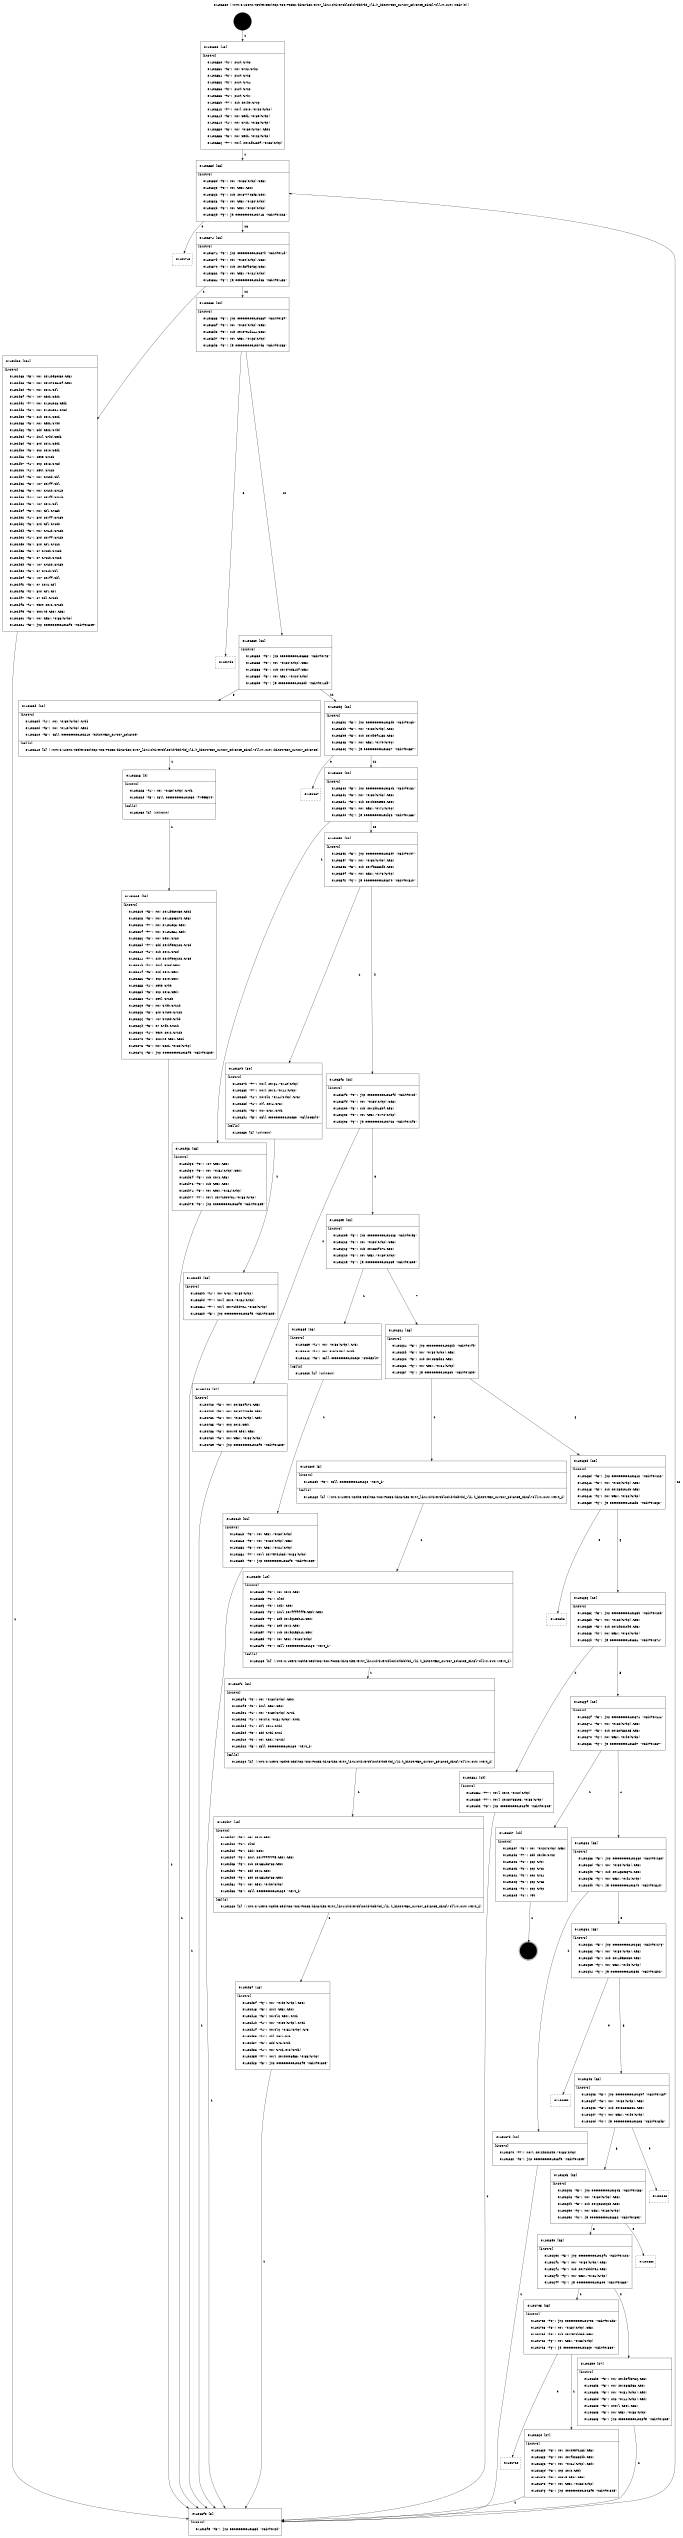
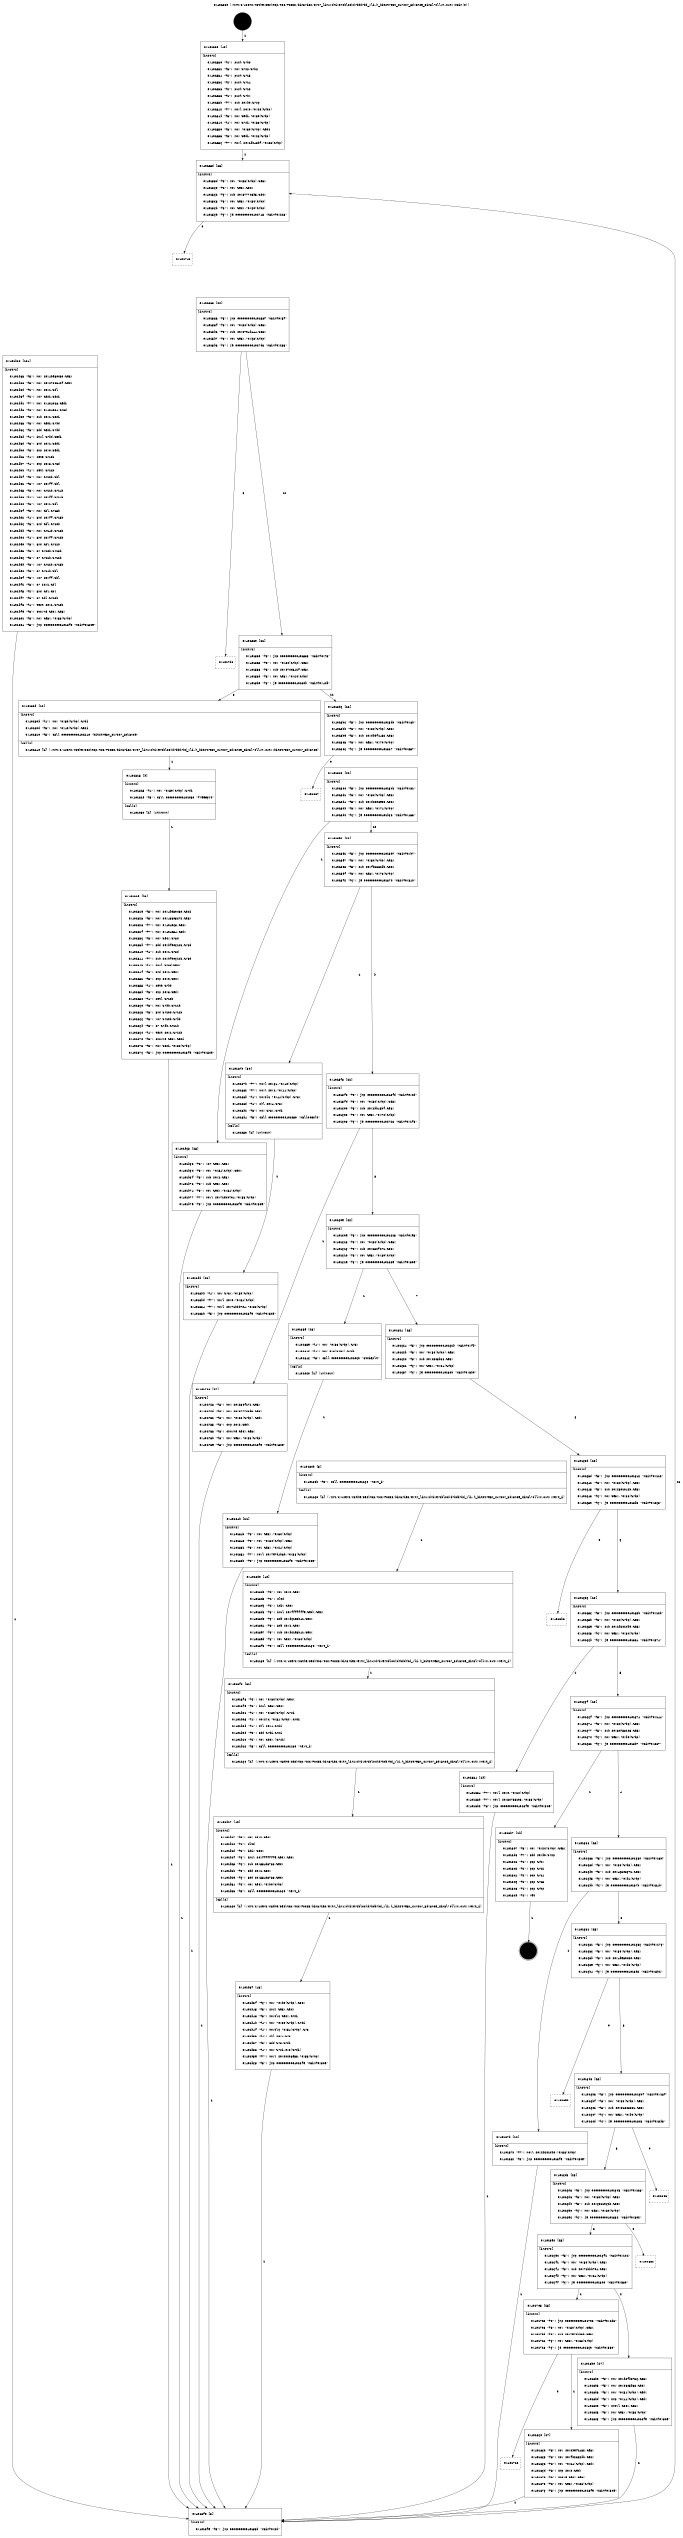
node "0x401574 [22]": removed
edge "0x4015b6 [22]" -> "0x4015cc [22]": removed, label "11"
edge "0x401624 [25]" -> "0x4018cb [5]": removed, label "1"
